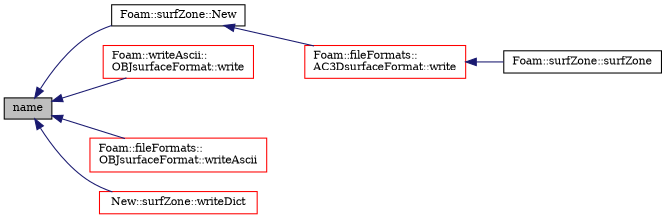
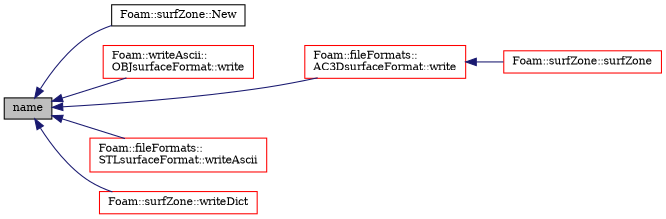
edge "Foam::fileFormats:: AC3DsurfaceFormat::write" -> "Foam::surfZone::New": now "Foam::fileFormats:: AC3DsurfaceFormat::write" -> "name"
node "Foam::surfZone::surfZone": color black -> red
node "Foam::fileFormats:: OBJsurfaceFormat::writeAscii": label "Foam::fileFormats:: OBJsurfaceFormat::writeAscii" -> "Foam::fileFormats:: STLsurfaceFormat::writeAscii"
node "New::surfZone::writeDict": label "New::surfZone::writeDict" -> "Foam::surfZone::writeDict"
